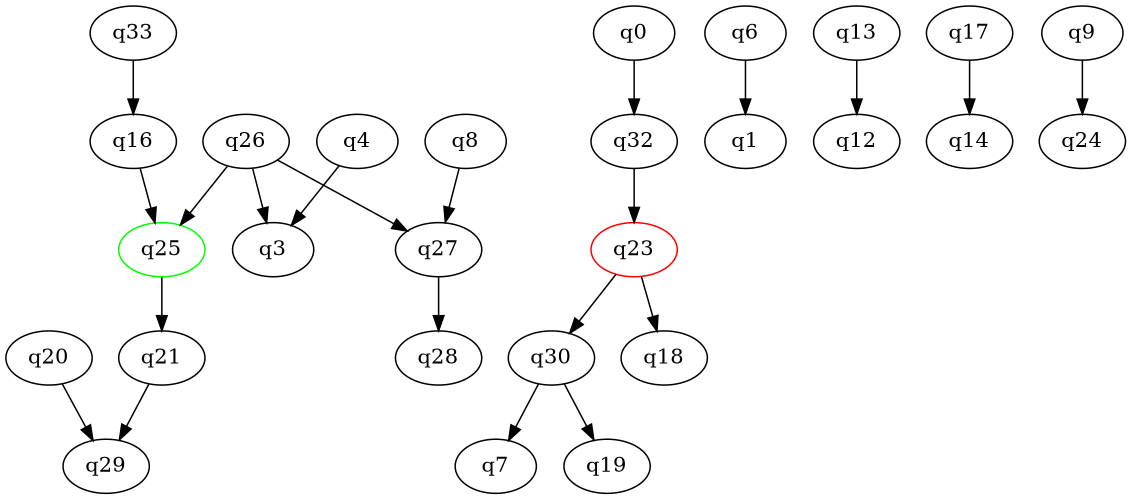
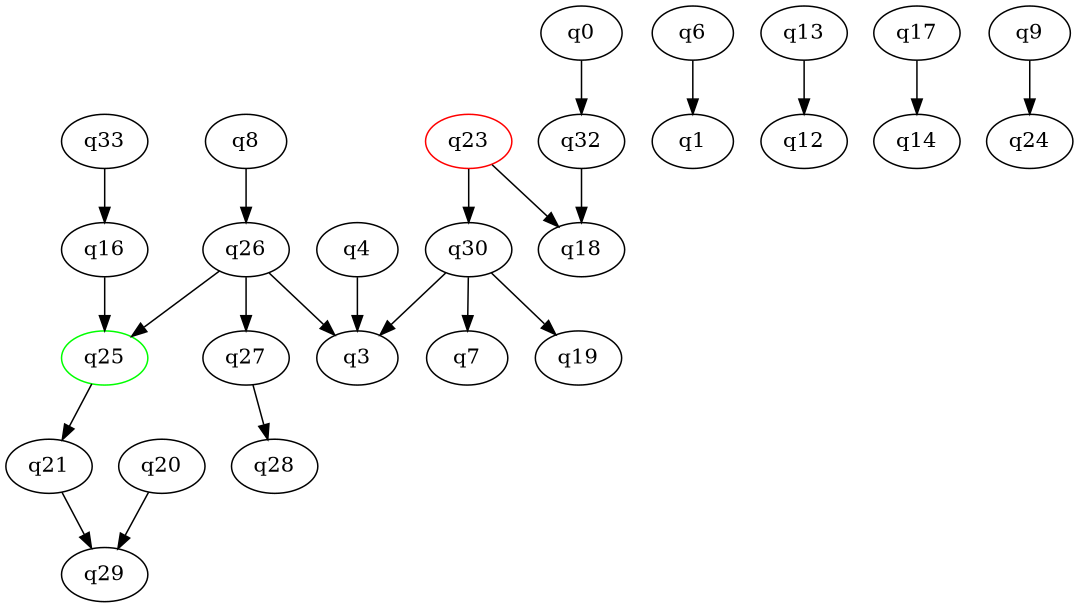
edge "q8" -> "q27": now "q8" -> "q26"
edge "q32" -> "q23": now "q32" -> "q18"
edge "q30" -> "q3": added
